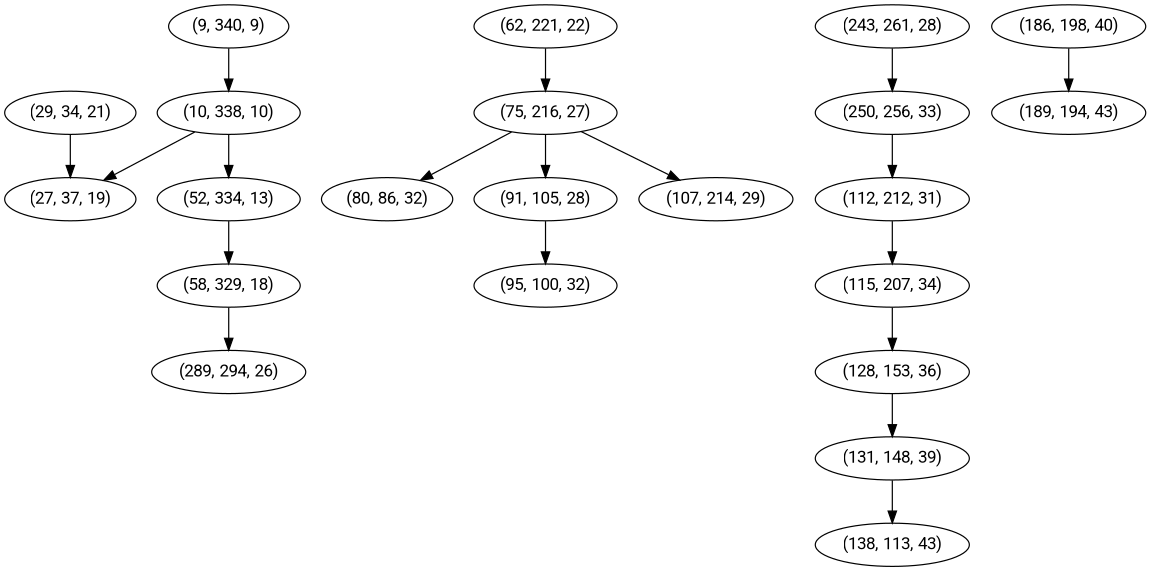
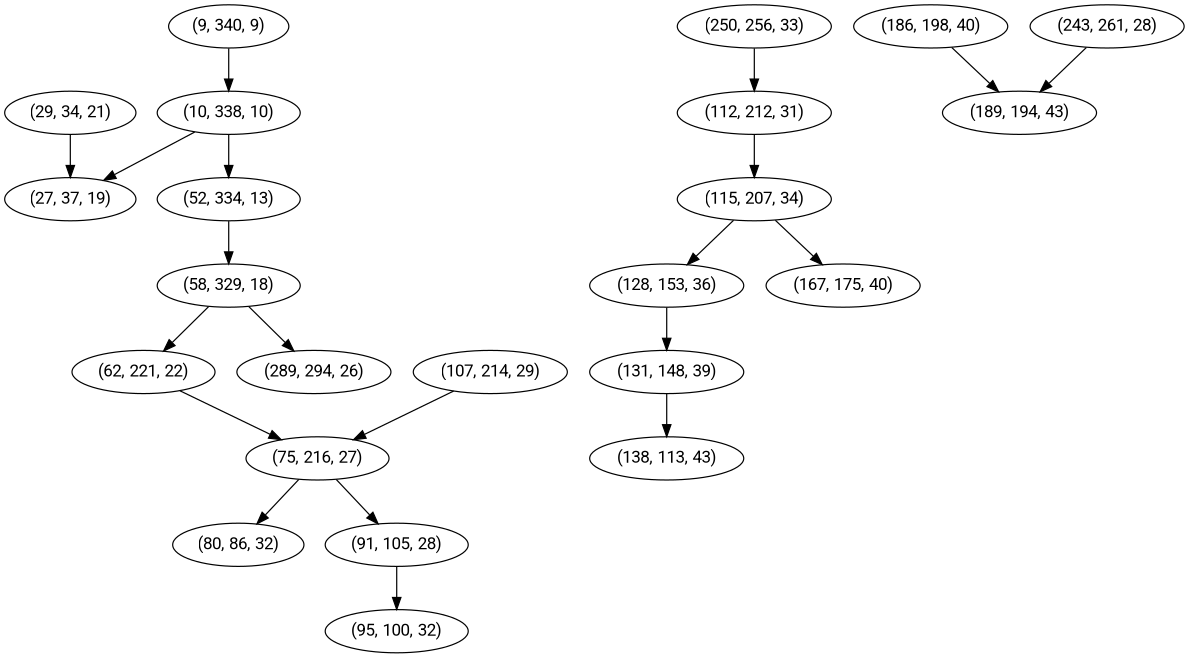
edge "(243, 261, 28)" -> "(250, 256, 33)": now "(243, 261, 28)" -> "(189, 194, 43)"
edge "(75, 216, 27)" -> "(107, 214, 29)": reversed
node "(167, 175, 40)": added
edge "(58, 329, 18)" -> "(62, 221, 22)": added
